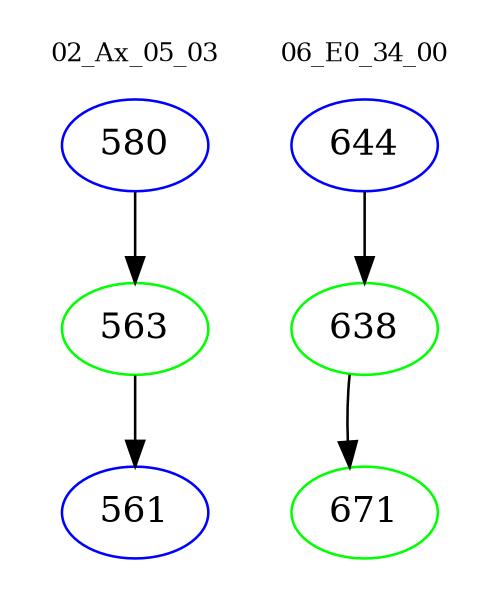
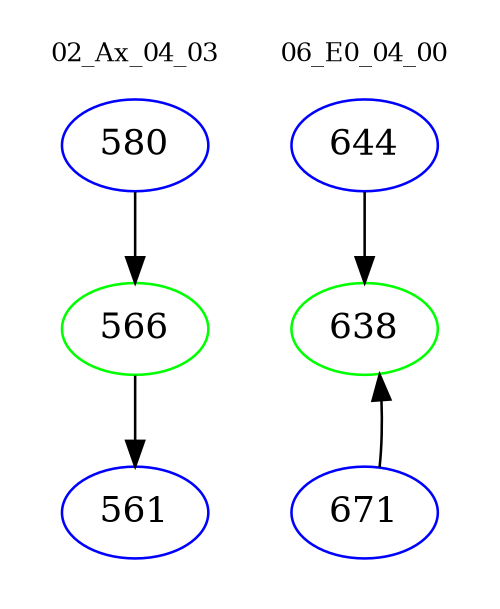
cluster "02_Ax_05_03": label "02_Ax_05_03" -> "02_Ax_04_03"
cluster "06_E0_34_00": label "06_E0_34_00" -> "06_E0_04_00"
node "563": label "563" -> "566"
edge "638" -> "671": reversed
node "671": color green -> blue
